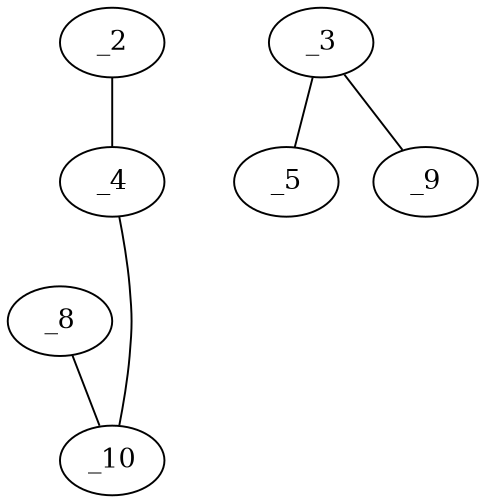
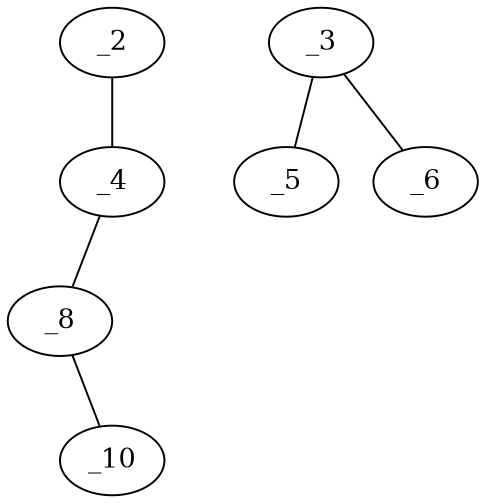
node "_9": label "_9" -> "_6"
edge "_4" -- "_10": now "_4" -- "_8"
